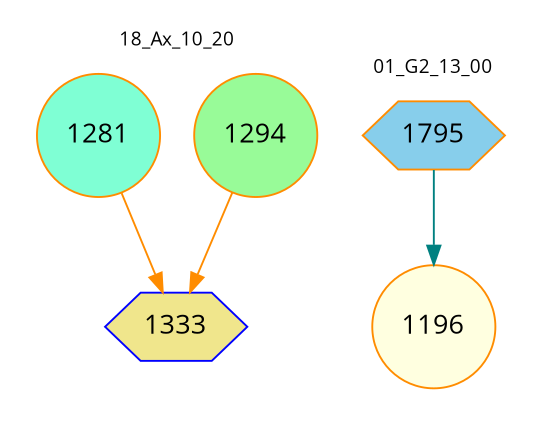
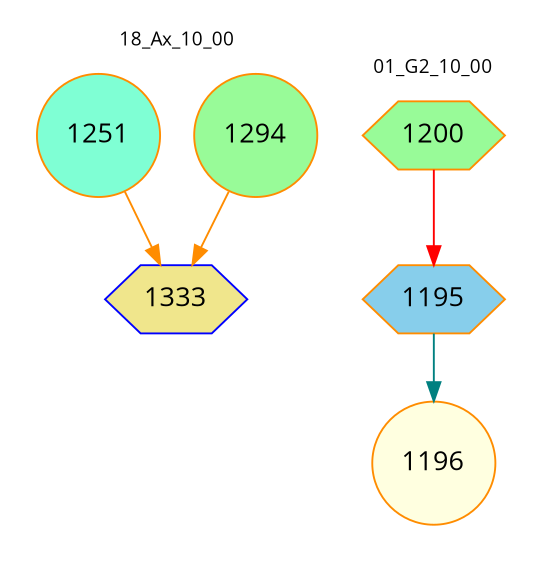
cluster "18_Ax_10_20": label "18_Ax_10_20" -> "18_Ax_10_00"
cluster "01_G2_13_00": label "01_G2_13_00" -> "01_G2_10_00"
node "1281": label "1281" -> "1251"
node "1200": added
node "1795": label "1795" -> "1195"
